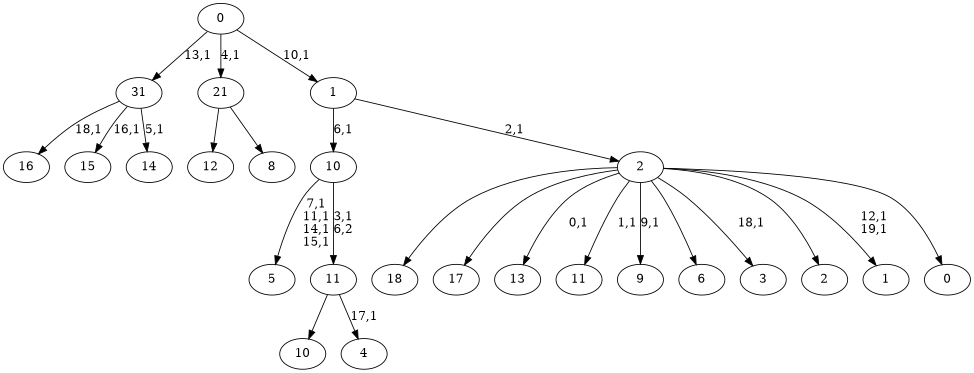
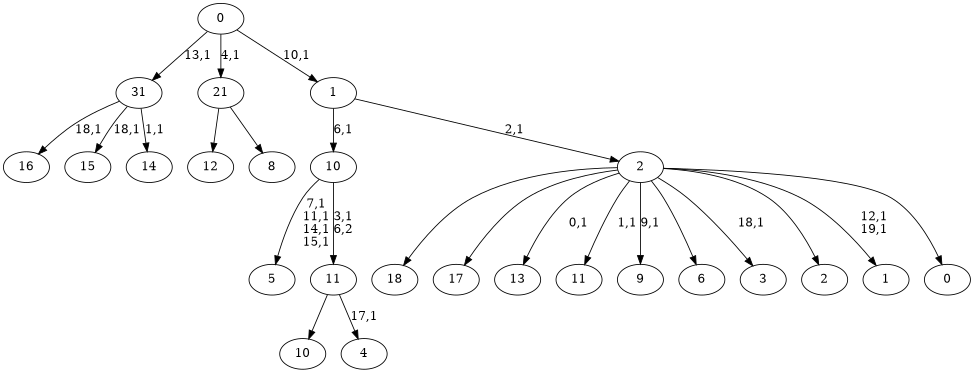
edge "31" -> "15": label "16,1" -> "18,1"
edge "31" -> "14": label "5,1" -> "1,1"
